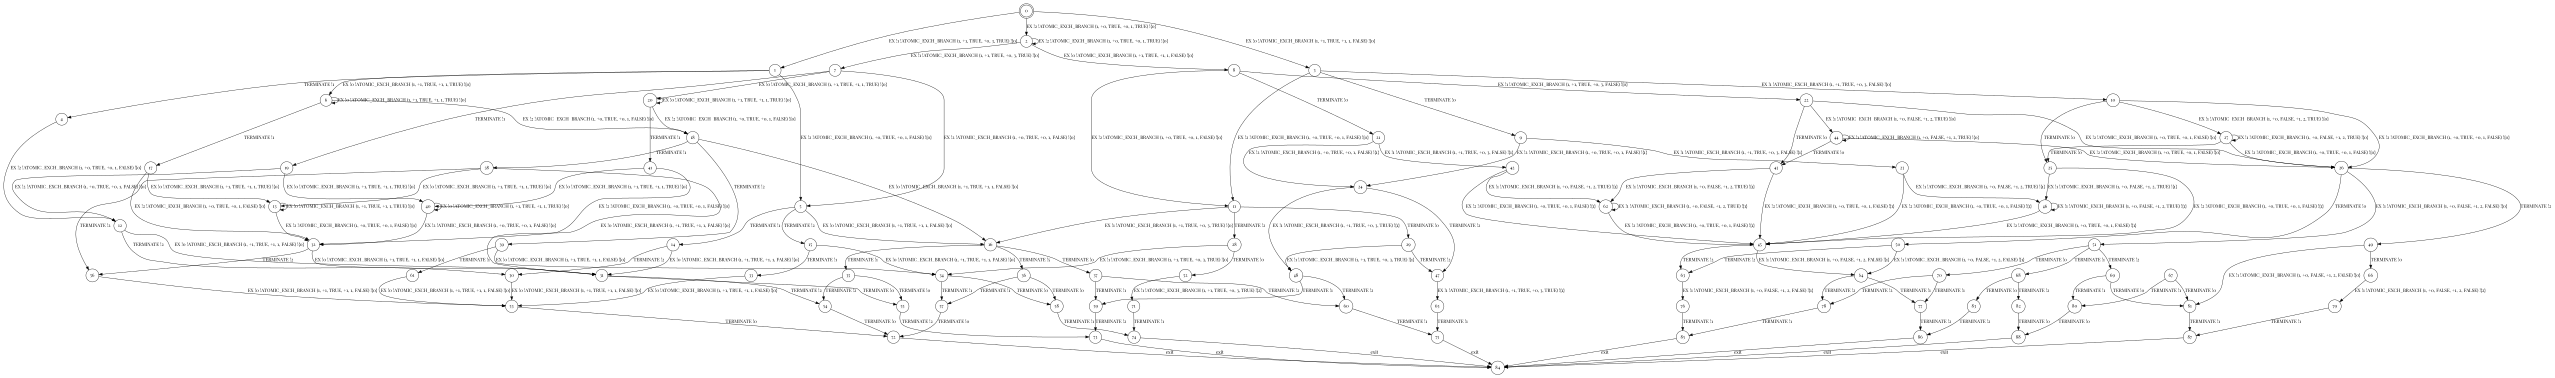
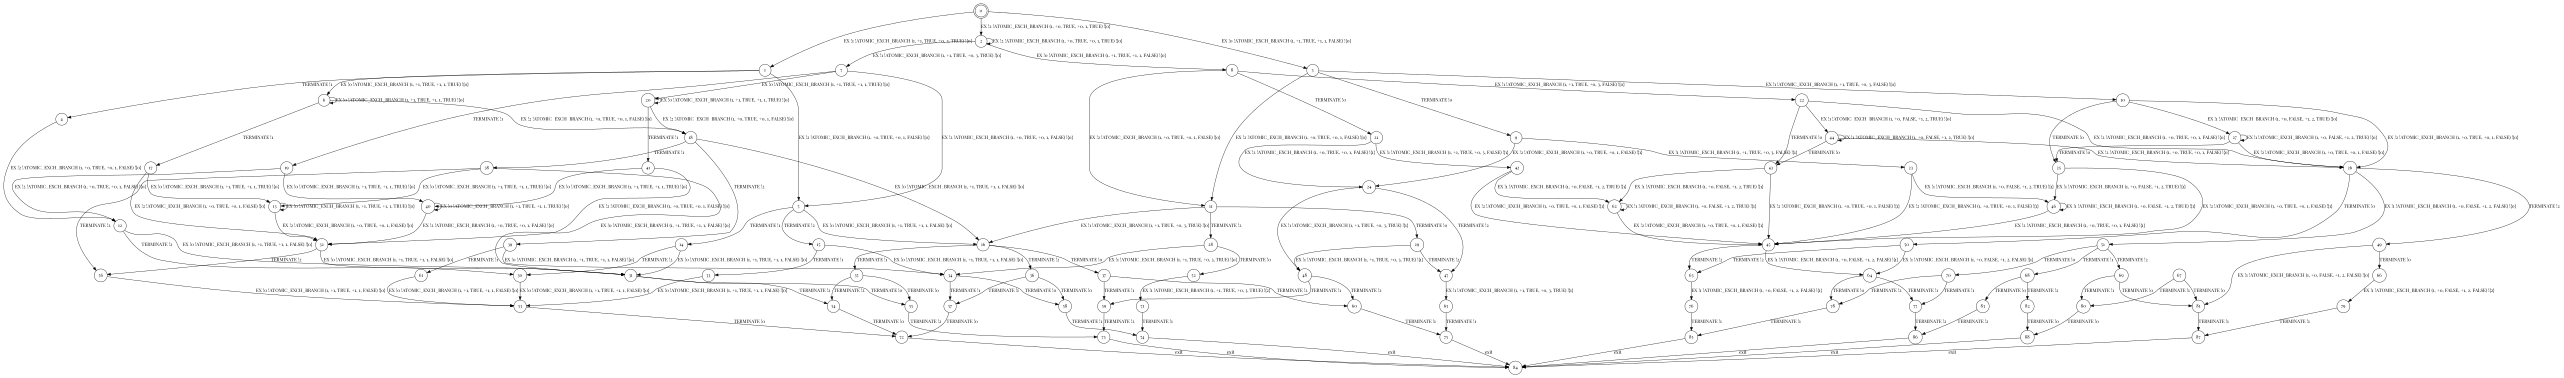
edge "16" -> "36": label "TERMINATE !5" -> "TERMINATE !2"
edge "64" -> "78": label "TERMINATE !2" -> "TERMINATE !0"
